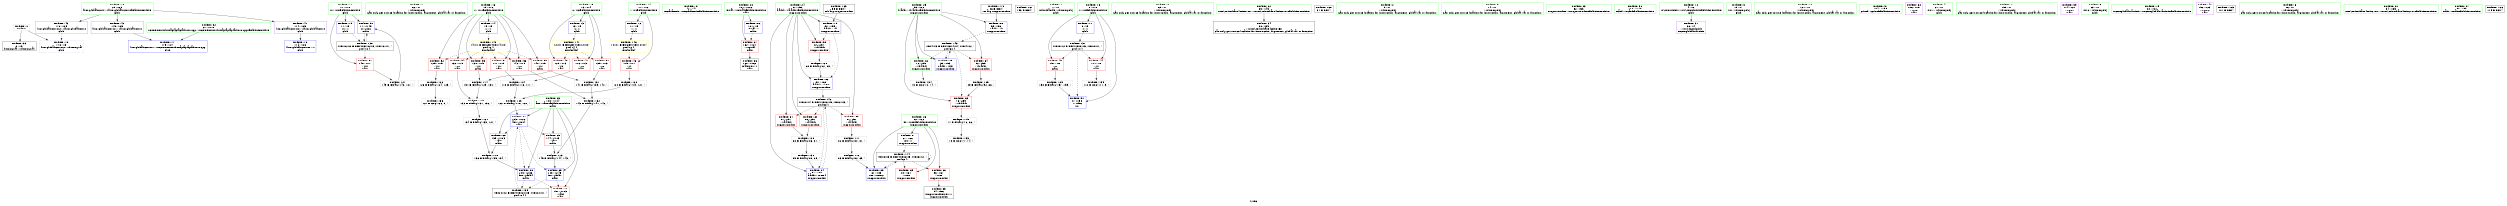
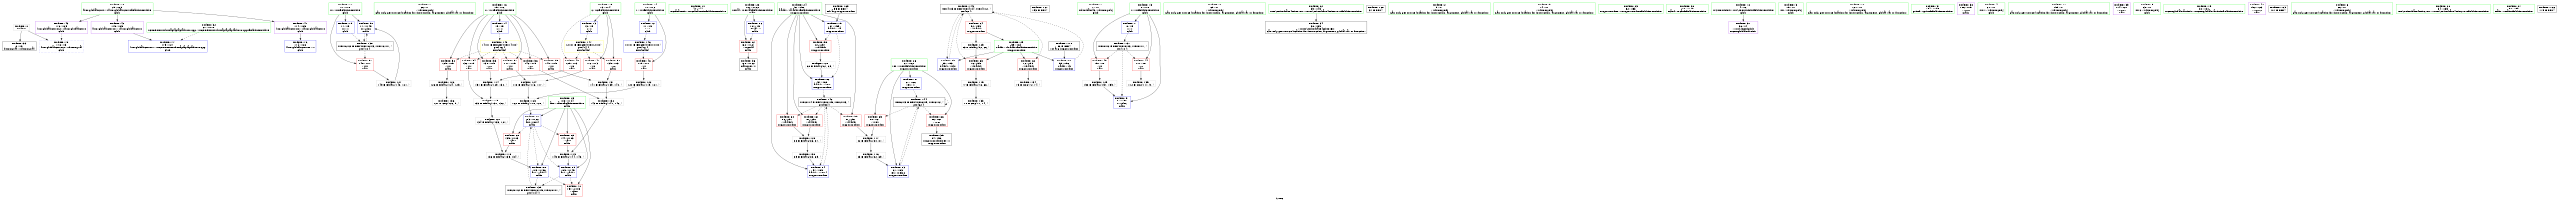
edge "NodeID: 25" -> "NodeID: 64": reversed
edge "NodeID: 15" -> "NodeID: 49": style solid -> dashed
edge "NodeID: 32" -> "NodeID: 77": style solid -> dashed
node "NodeID: 146": color yellow -> blue
node "NodeID: 62": color green -> red
node "NodeID: 91": text "str" -> "main"
edge "NodeID: 65" -> "NodeID: 117": added
